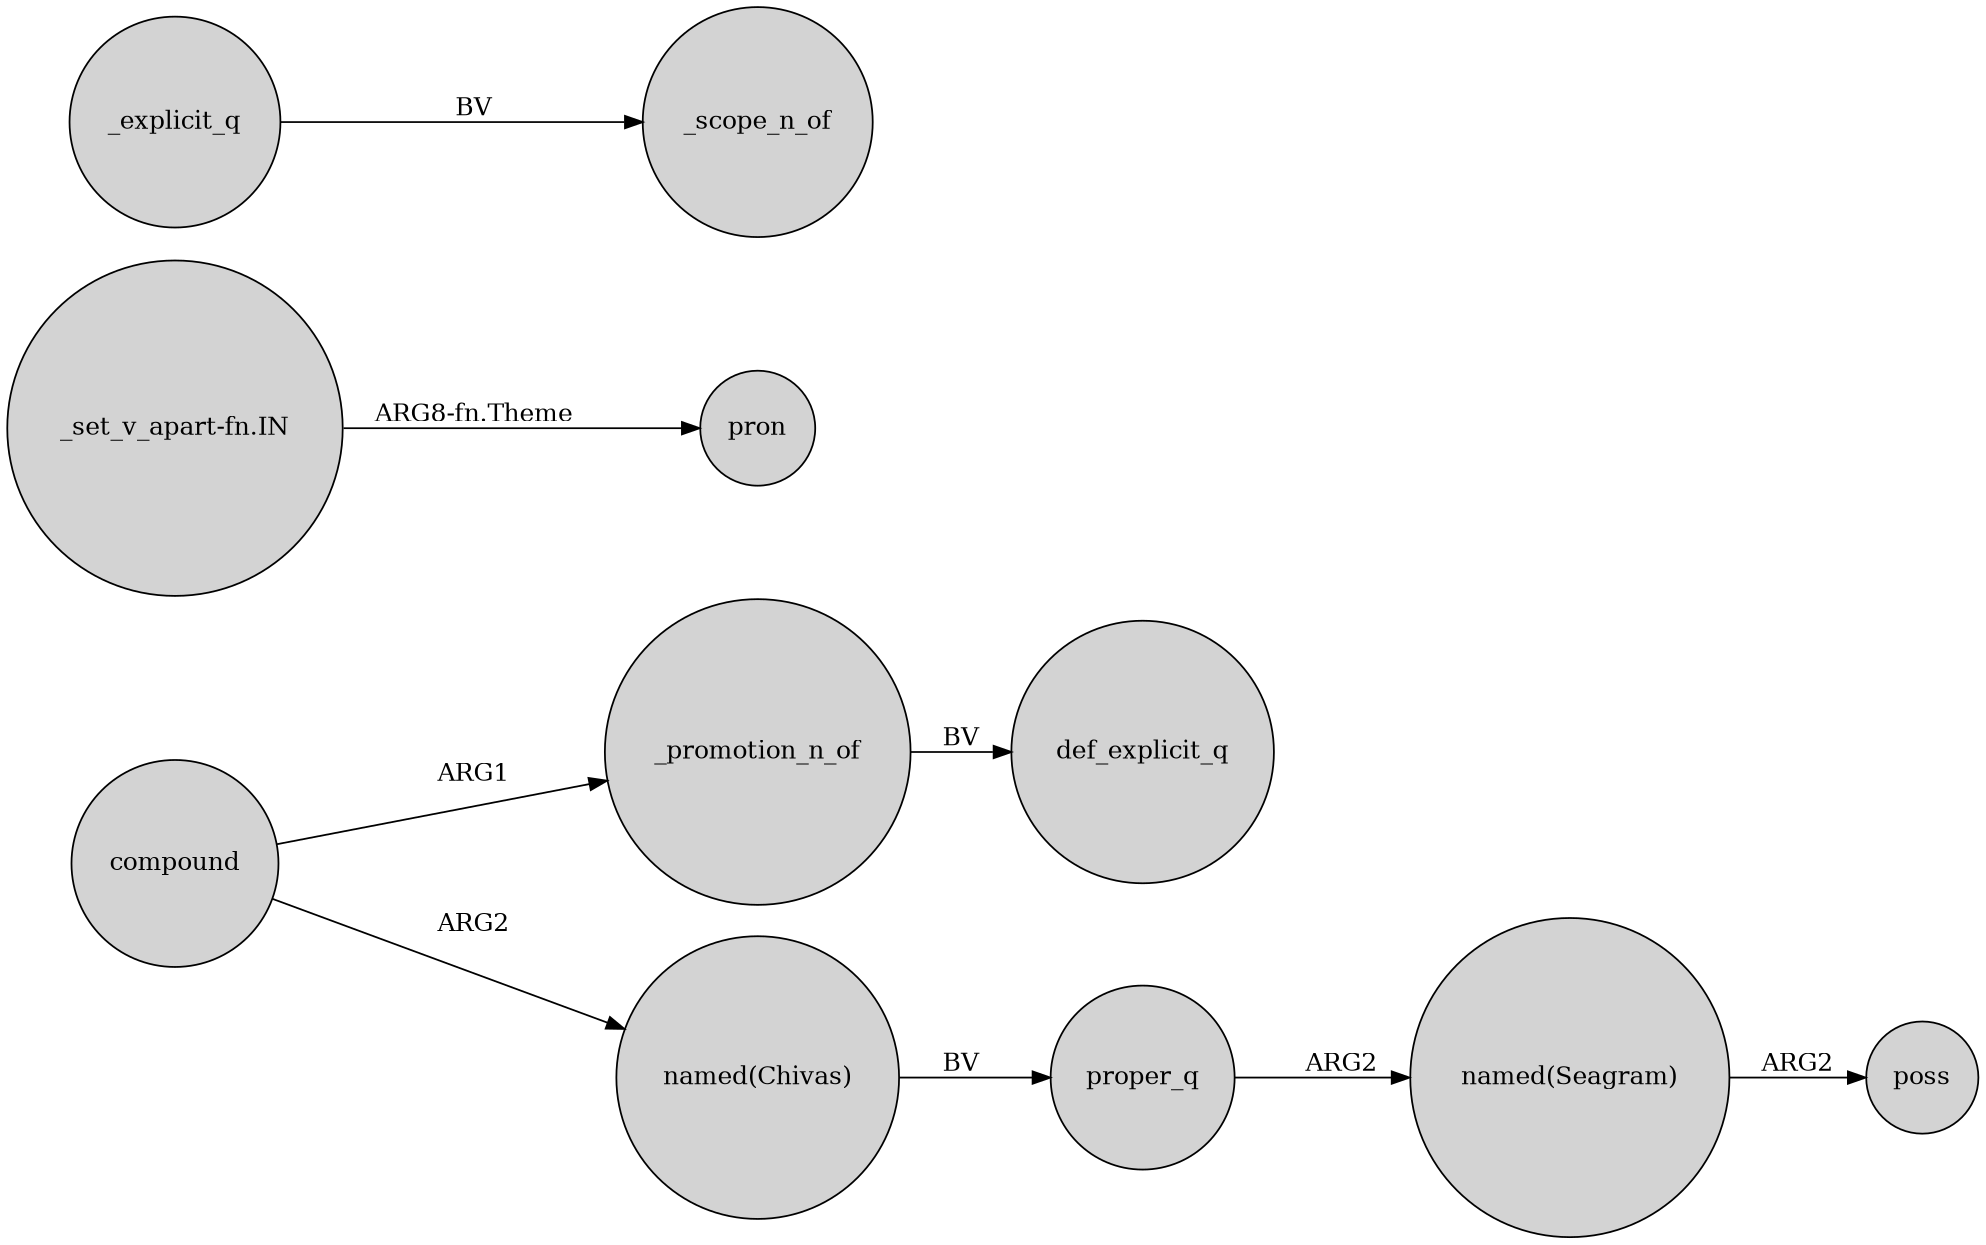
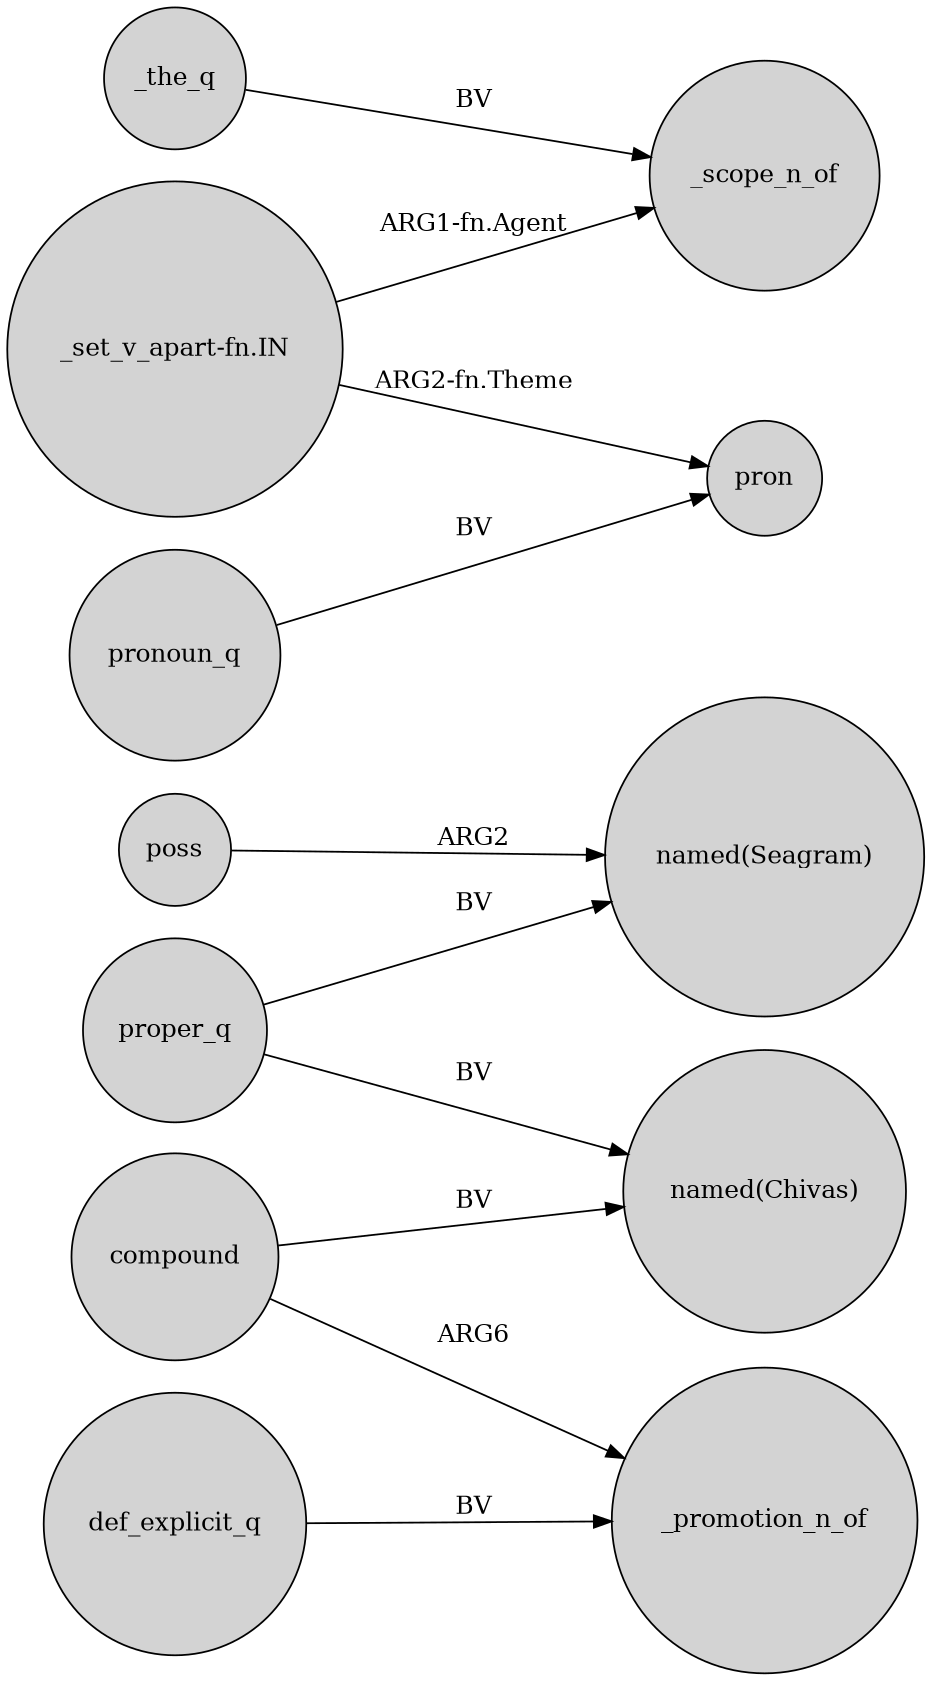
node "_explicit_q": label "_explicit_q" -> "_the_q"
edge "_set_v_apart-fn.IN" -> "_scope_n_of": added, label "ARG1-fn.Agent"
edge "_set_v_apart-fn.IN" -> "pron": label "ARG8-fn.Theme" -> "ARG2-fn.Theme"
node "pronoun_q": added
edge "_promotion_n_of" -> "def_explicit_q": reversed
edge "compound" -> "_promotion_n_of": label "ARG1" -> "ARG6"
edge "compound" -> "named(Chivas)": label "ARG2" -> "BV"
edge "proper_q" -> "named(Seagram)": label "ARG2" -> "BV"
edge "named(Chivas)" -> "proper_q": reversed
edge "named(Seagram)" -> "poss": reversed
